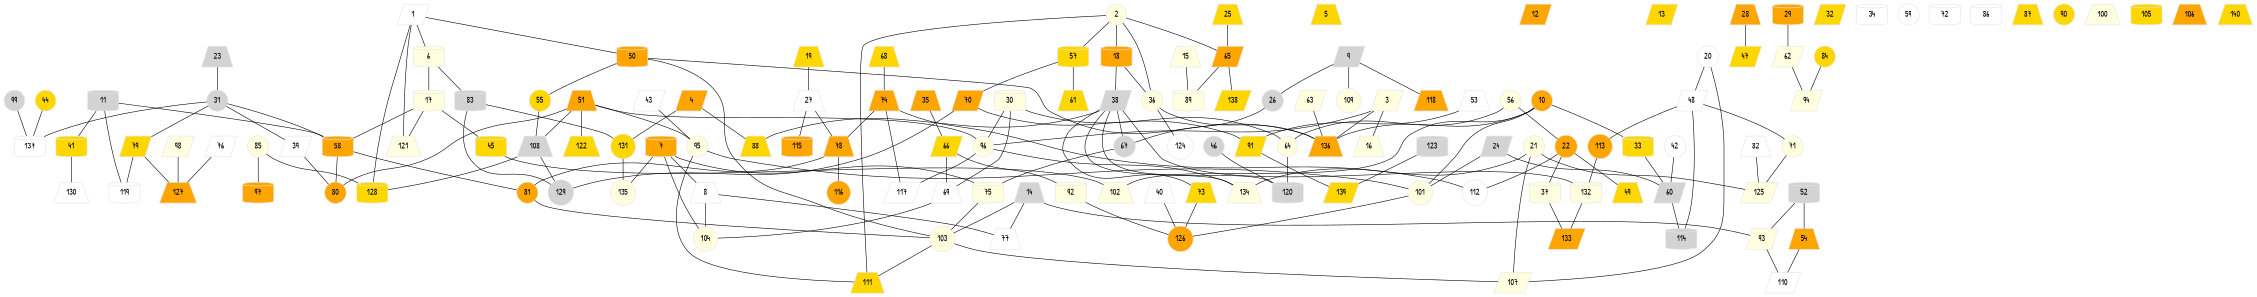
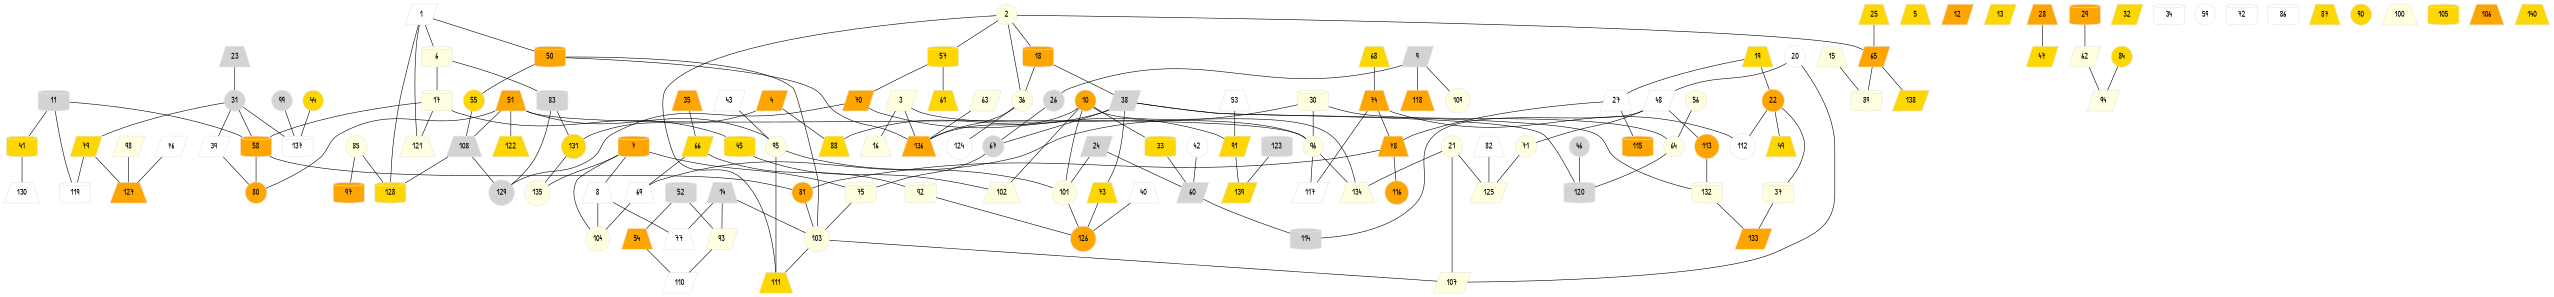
edge "56" -- "22": now "19" -- "22"
edge "38" -- "134": now "10" -- "134"
